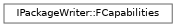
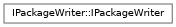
node "IPackageWriter::FCapabilities": label "IPackageWriter::FCapabilities" -> "IPackageWriter::IPackageWriter"
